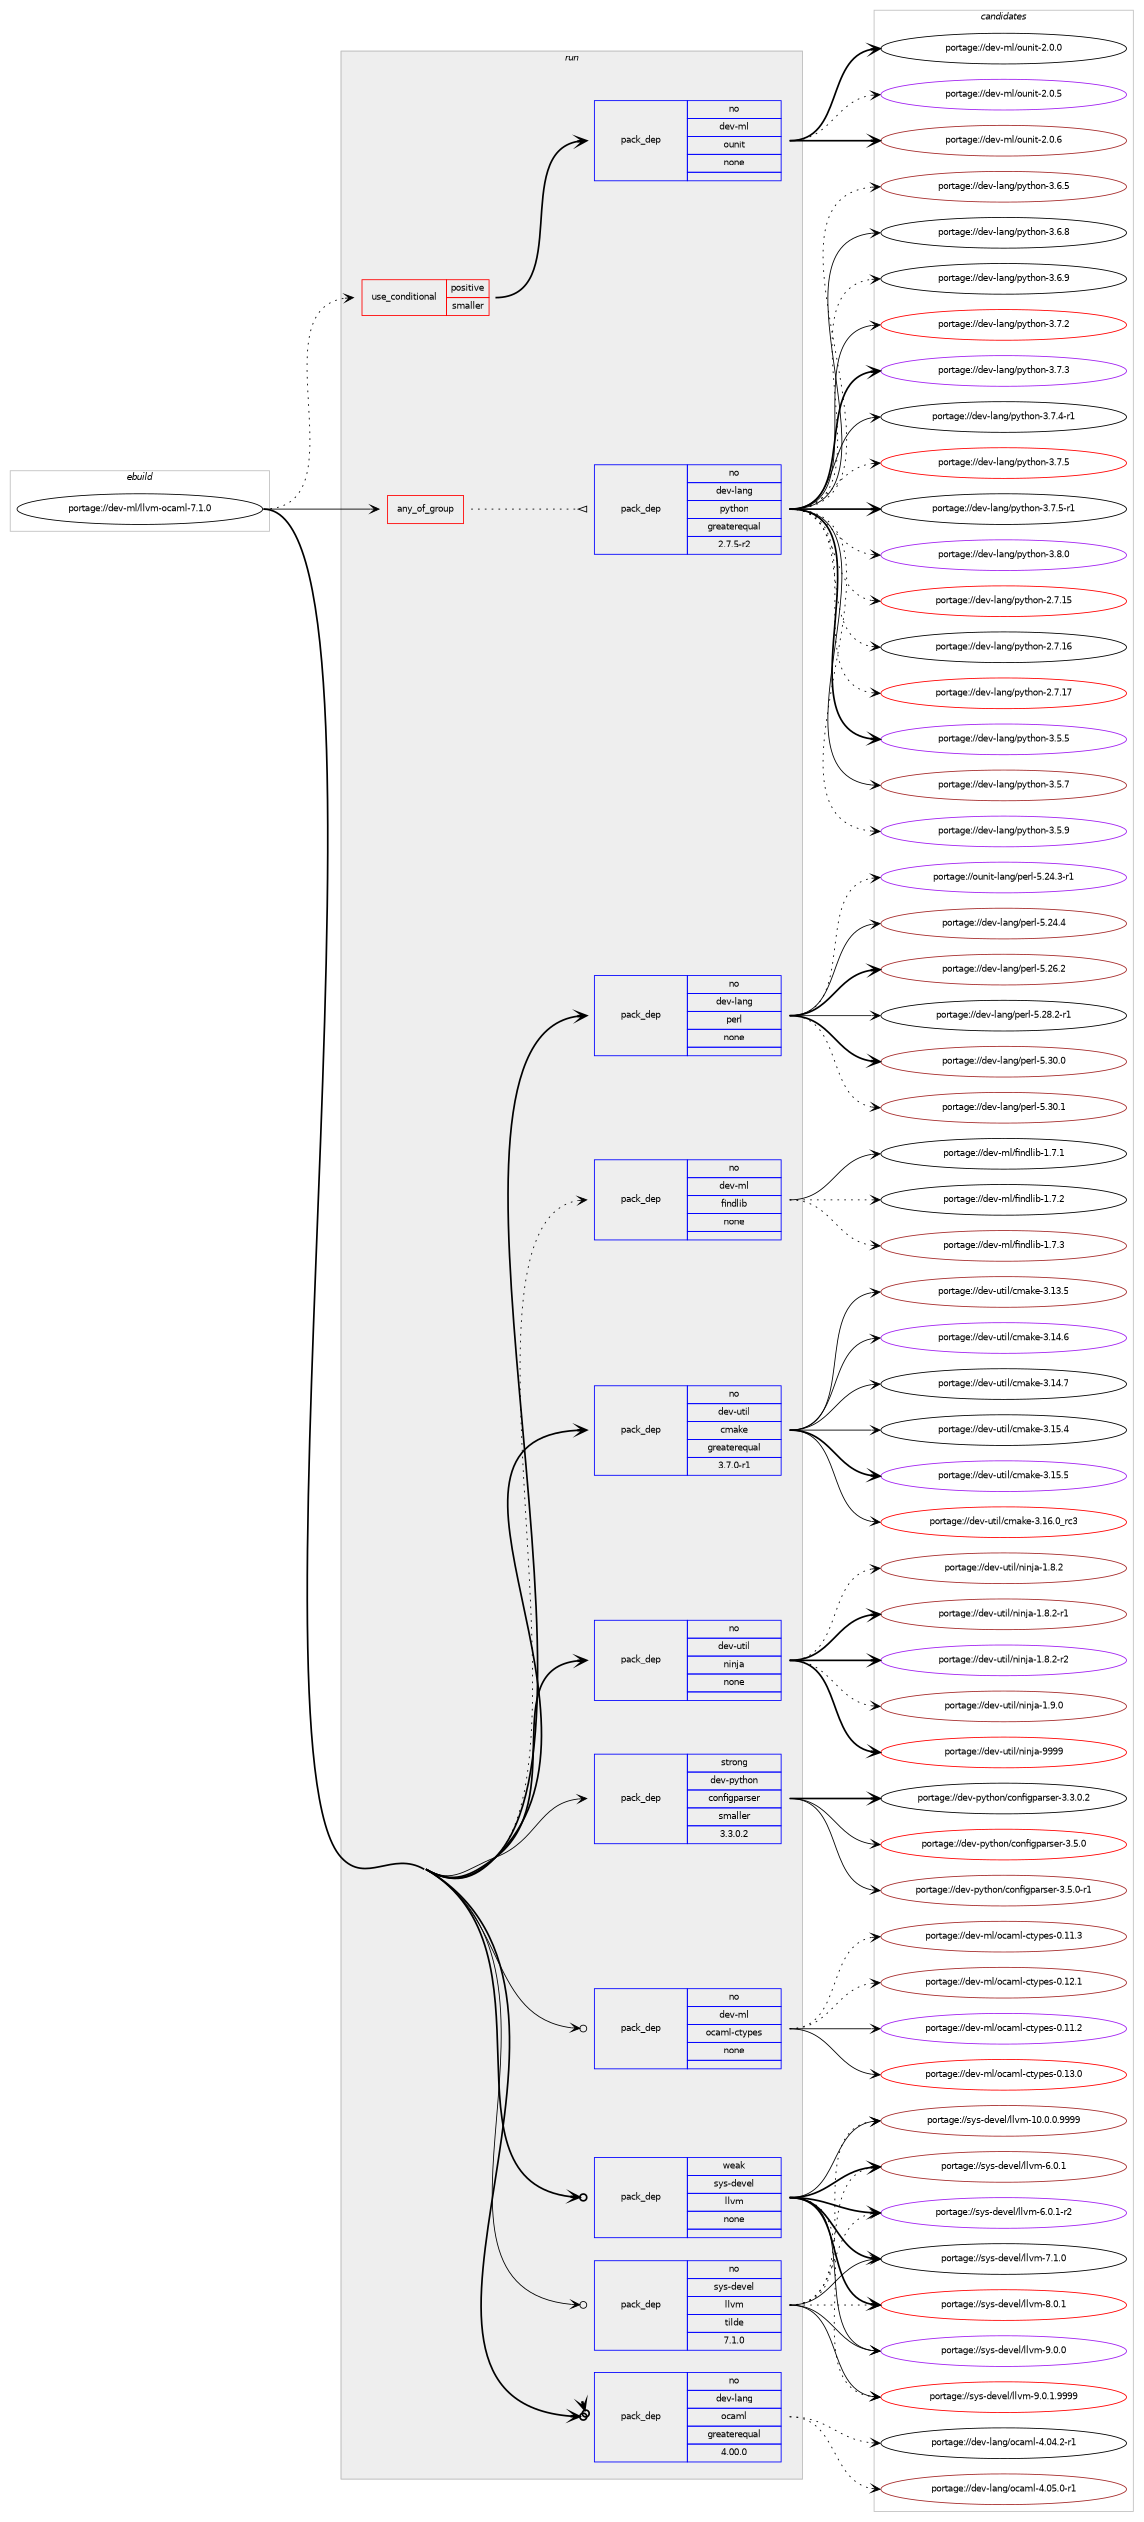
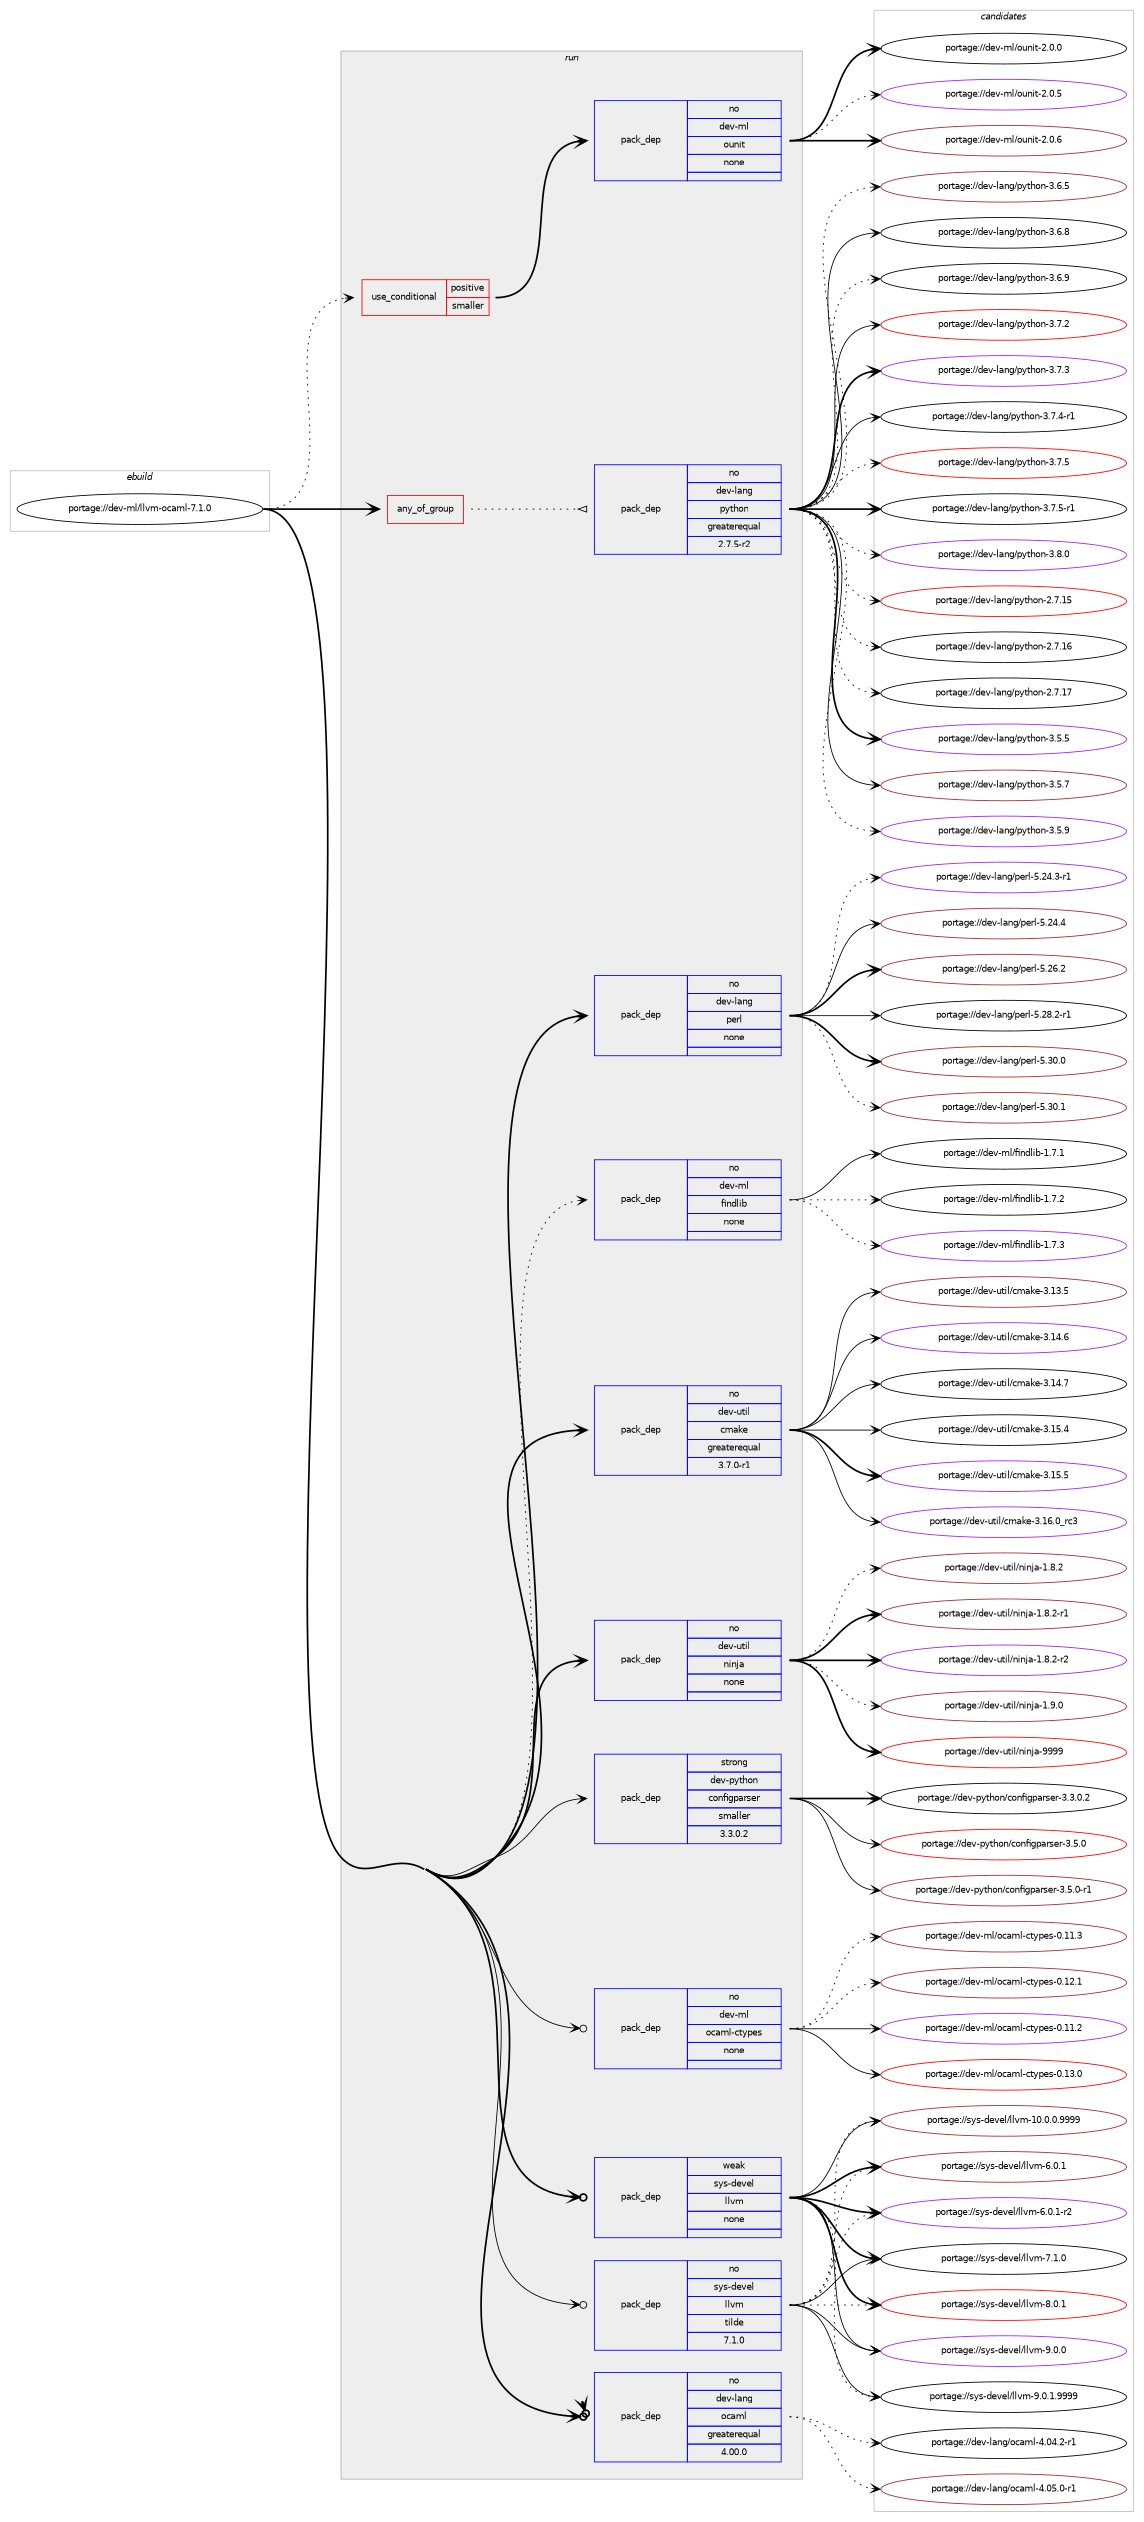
edge "portage://dev-ml/llvm-ocaml-7.1.0" -> "any_of_group": style solid -> bold
node "portage://dev-lang/python-2.7.17": color red -> black
node "portage://ounit-lang/perl-5.24.3-r1": label "portage://ounit-lang/perl-5.24.3-r1" -> "portage://dev-lang/perl-5.24.3-r1"
node "portage://dev-ml/findlib-1.7.3": color brown -> purple
node "portage://dev-util/cmake-3.16.0_rc3": color red -> purple
node "portage://sys-devel/llvm-9.0.1.9999": color red -> black
